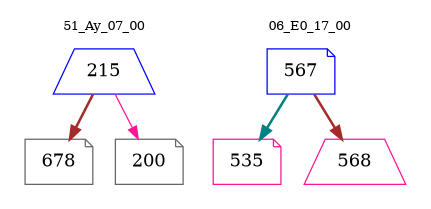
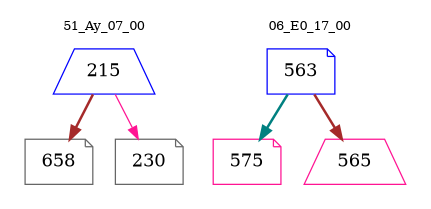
node "567": label "567" -> "563"
node "678": label "678" -> "658"
node "200": label "200" -> "230"
node "535": label "535" -> "575"
node "568": label "568" -> "565"
